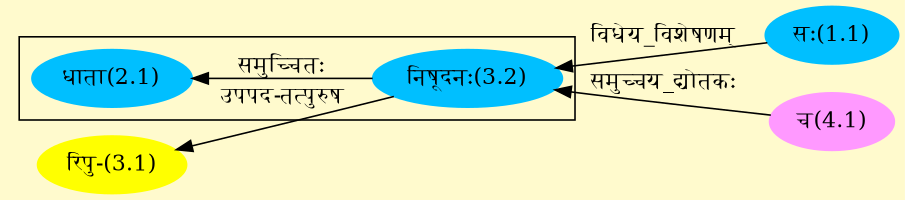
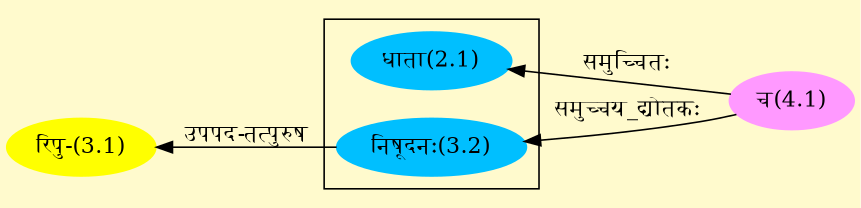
node "सः(1.1)": removed
edge "निषूदनः(3.2)" -> "धाता(2.1)": now "च(4.1)" -> "धाता(2.1)"
